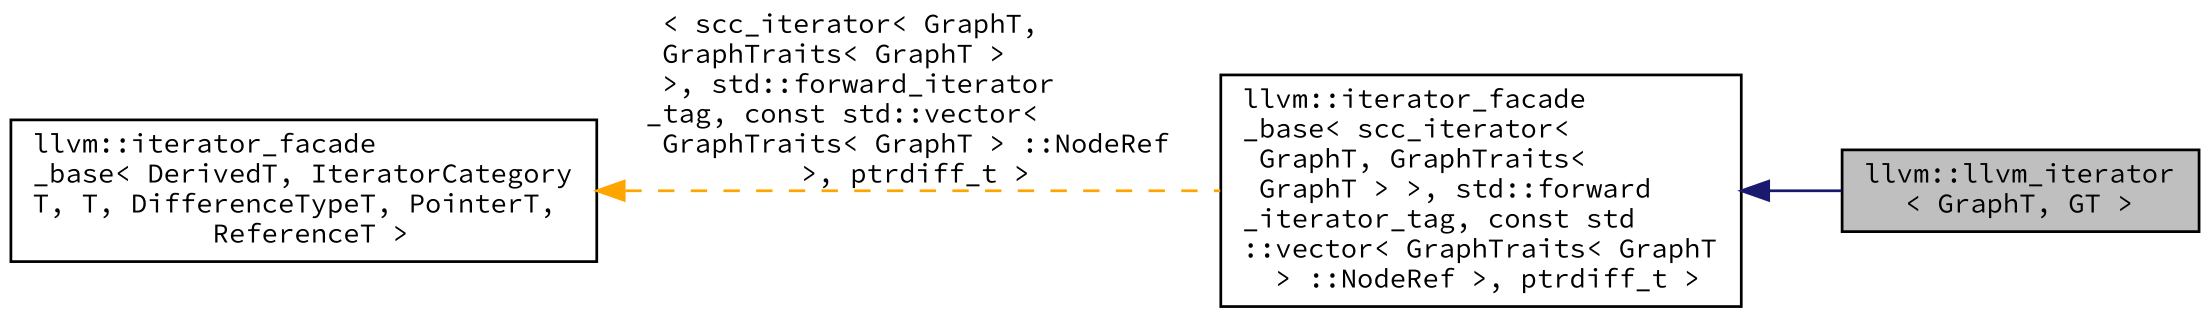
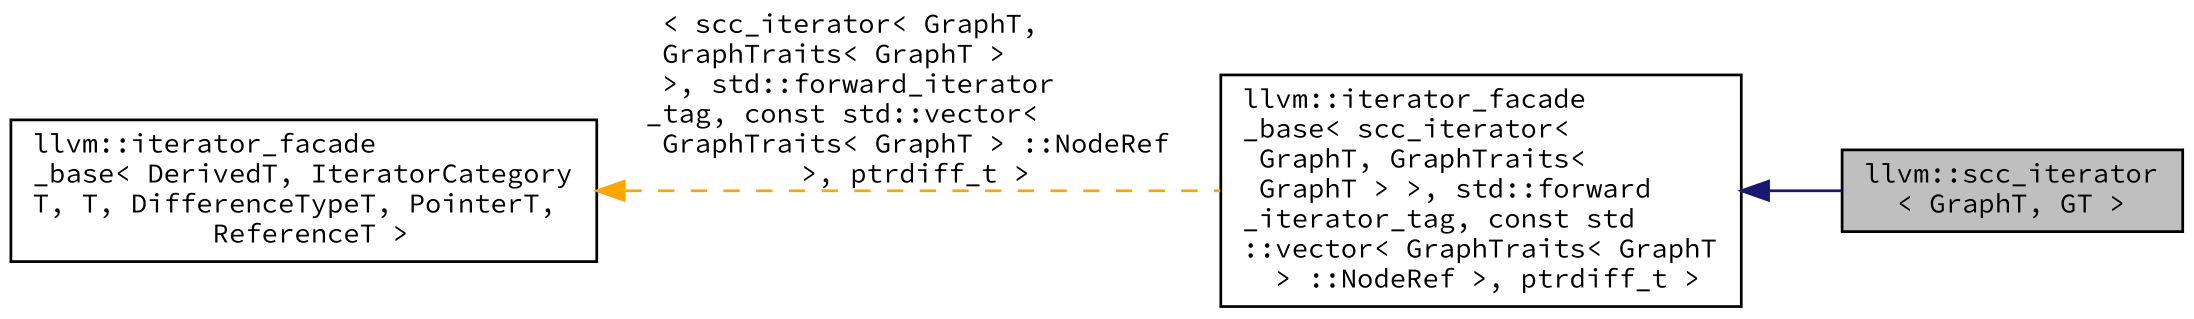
node "llvm::llvm_iterator < GraphT, GT >": label "llvm::llvm_iterator < GraphT, GT >" -> "llvm::scc_iterator < GraphT, GT >"
